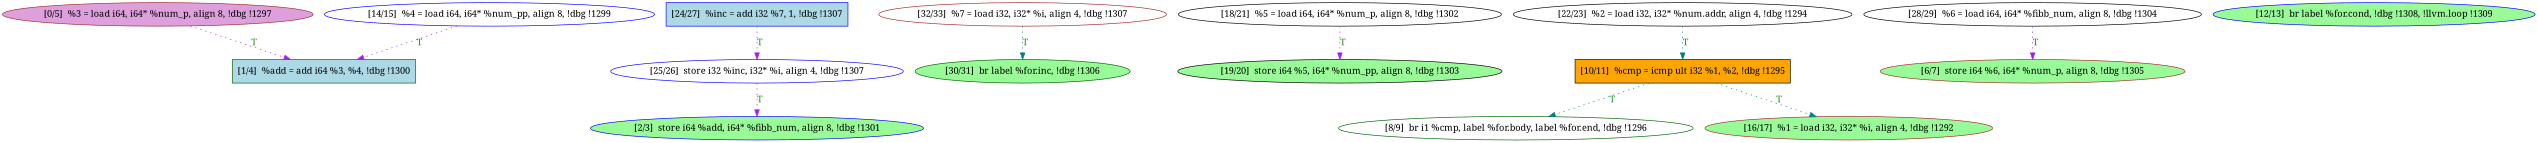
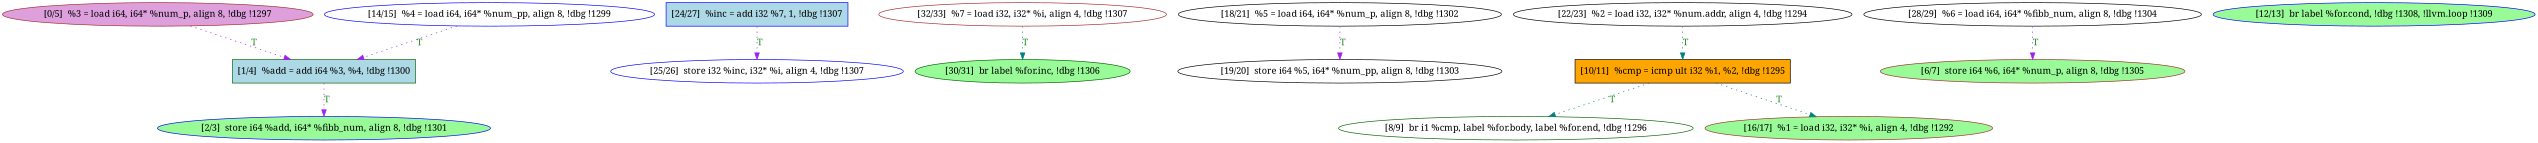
node "[19/20]  store i64 %5, i64* %num_pp, align 8, !dbg !1303": fillcolor palegreen -> white
edge "[25/26]  store i32 %inc, i32* %i, align 4, !dbg !1307" -> "[2/3]  store i64 %add, i64* %fibb_num, align 8, !dbg !1301": now "[1/4]  %add = add i64 %3, %4, !dbg !1300" -> "[2/3]  store i64 %add, i64* %fibb_num, align 8, !dbg !1301"
